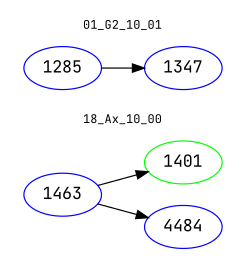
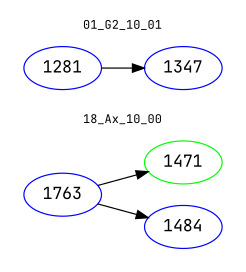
node "1285": label "1285" -> "1281"
node "1401": label "1401" -> "1471"
node "1463": label "1463" -> "1763"
node "4484": label "4484" -> "1484"
